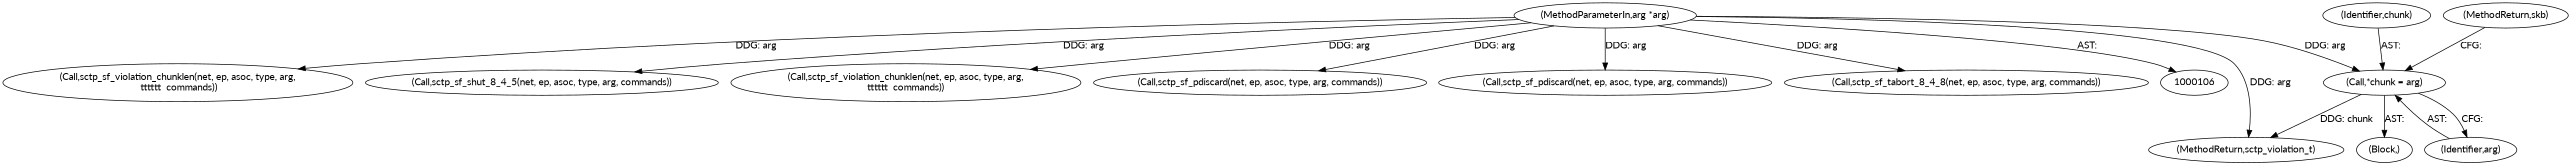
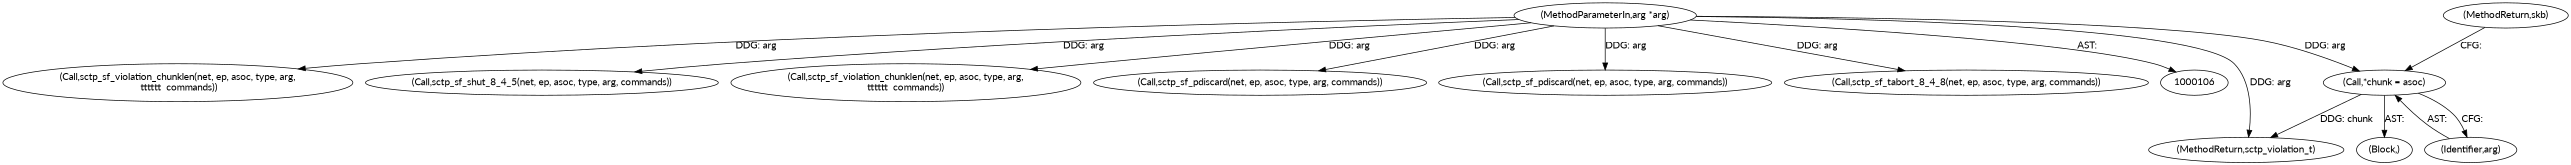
node "(Identifier,chunk)": removed
node "(Call,*chunk = arg)": label "(Call,*chunk = arg)" -> "(Call,*chunk = asoc)"
